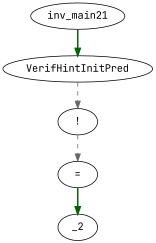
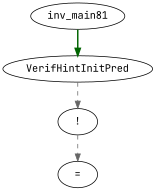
node "inv_main21": label "inv_main21" -> "inv_main81"
node "_2": removed
